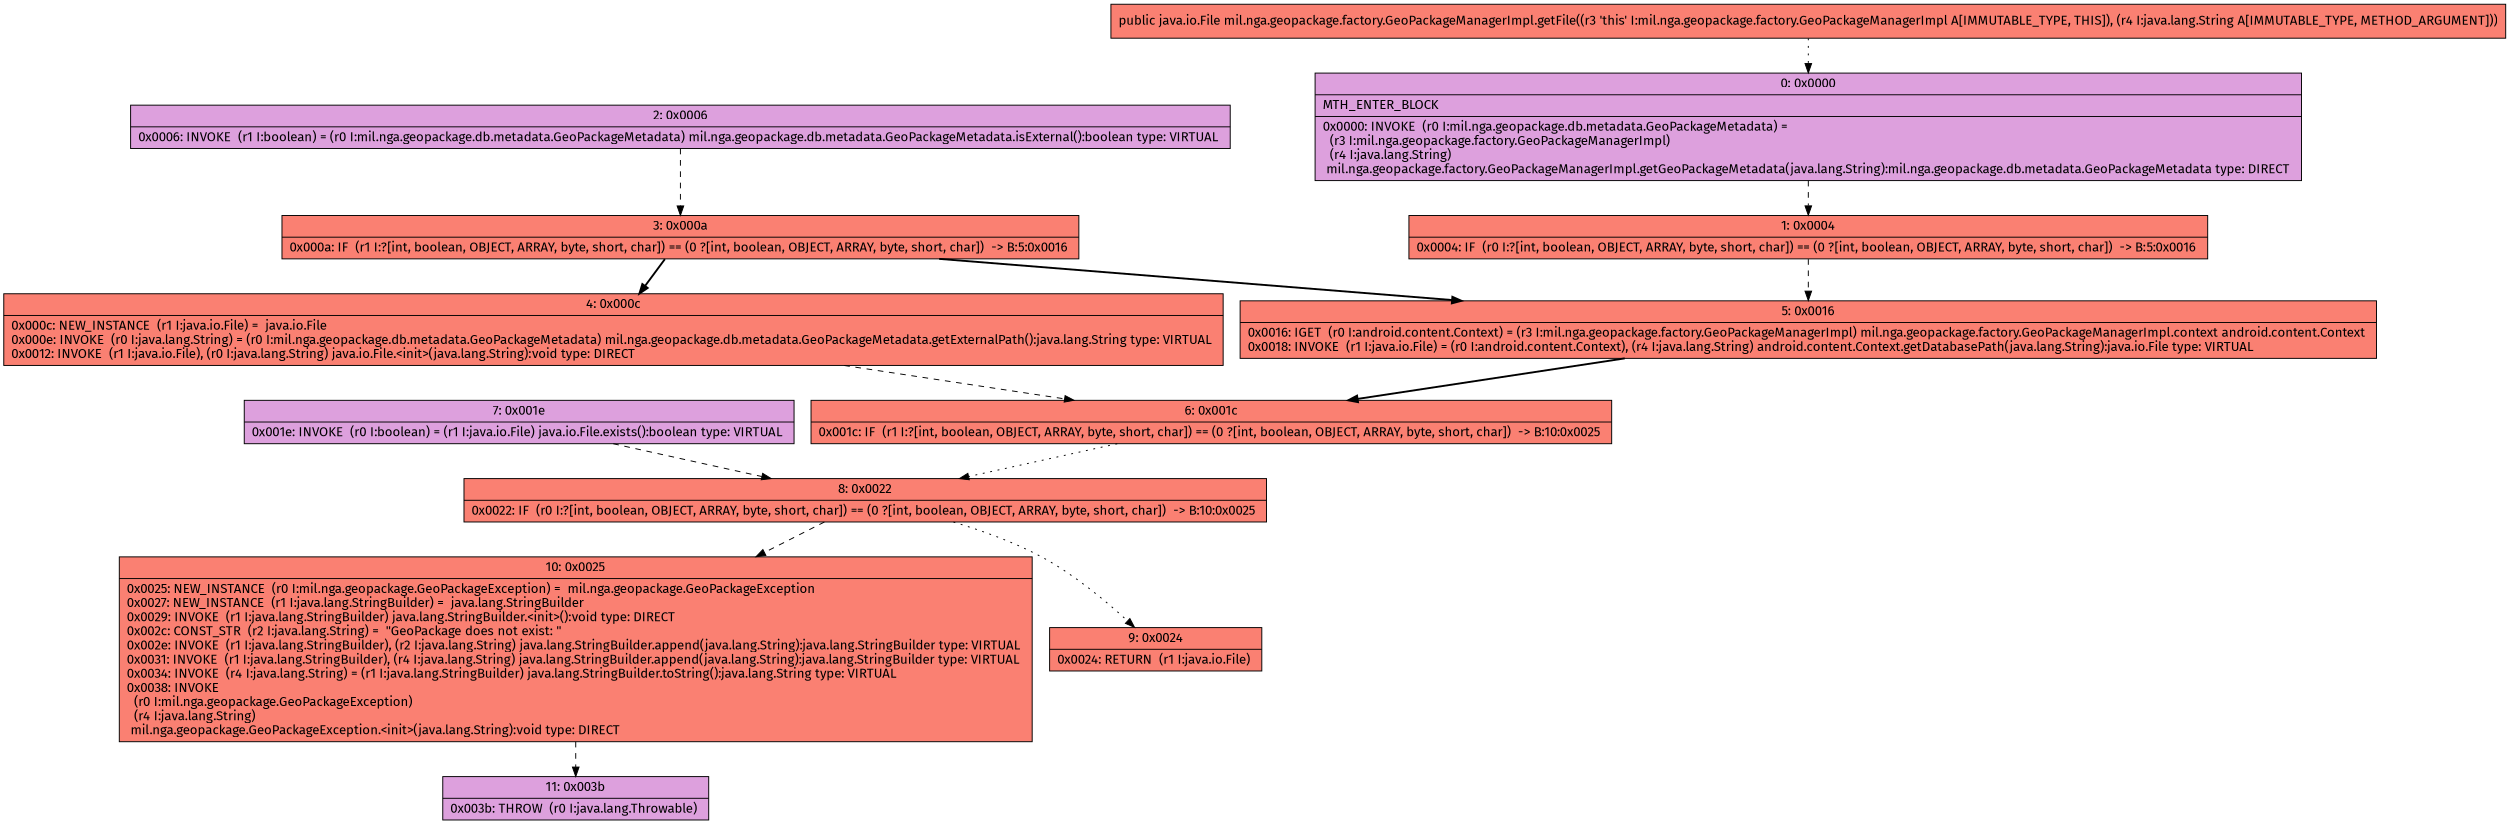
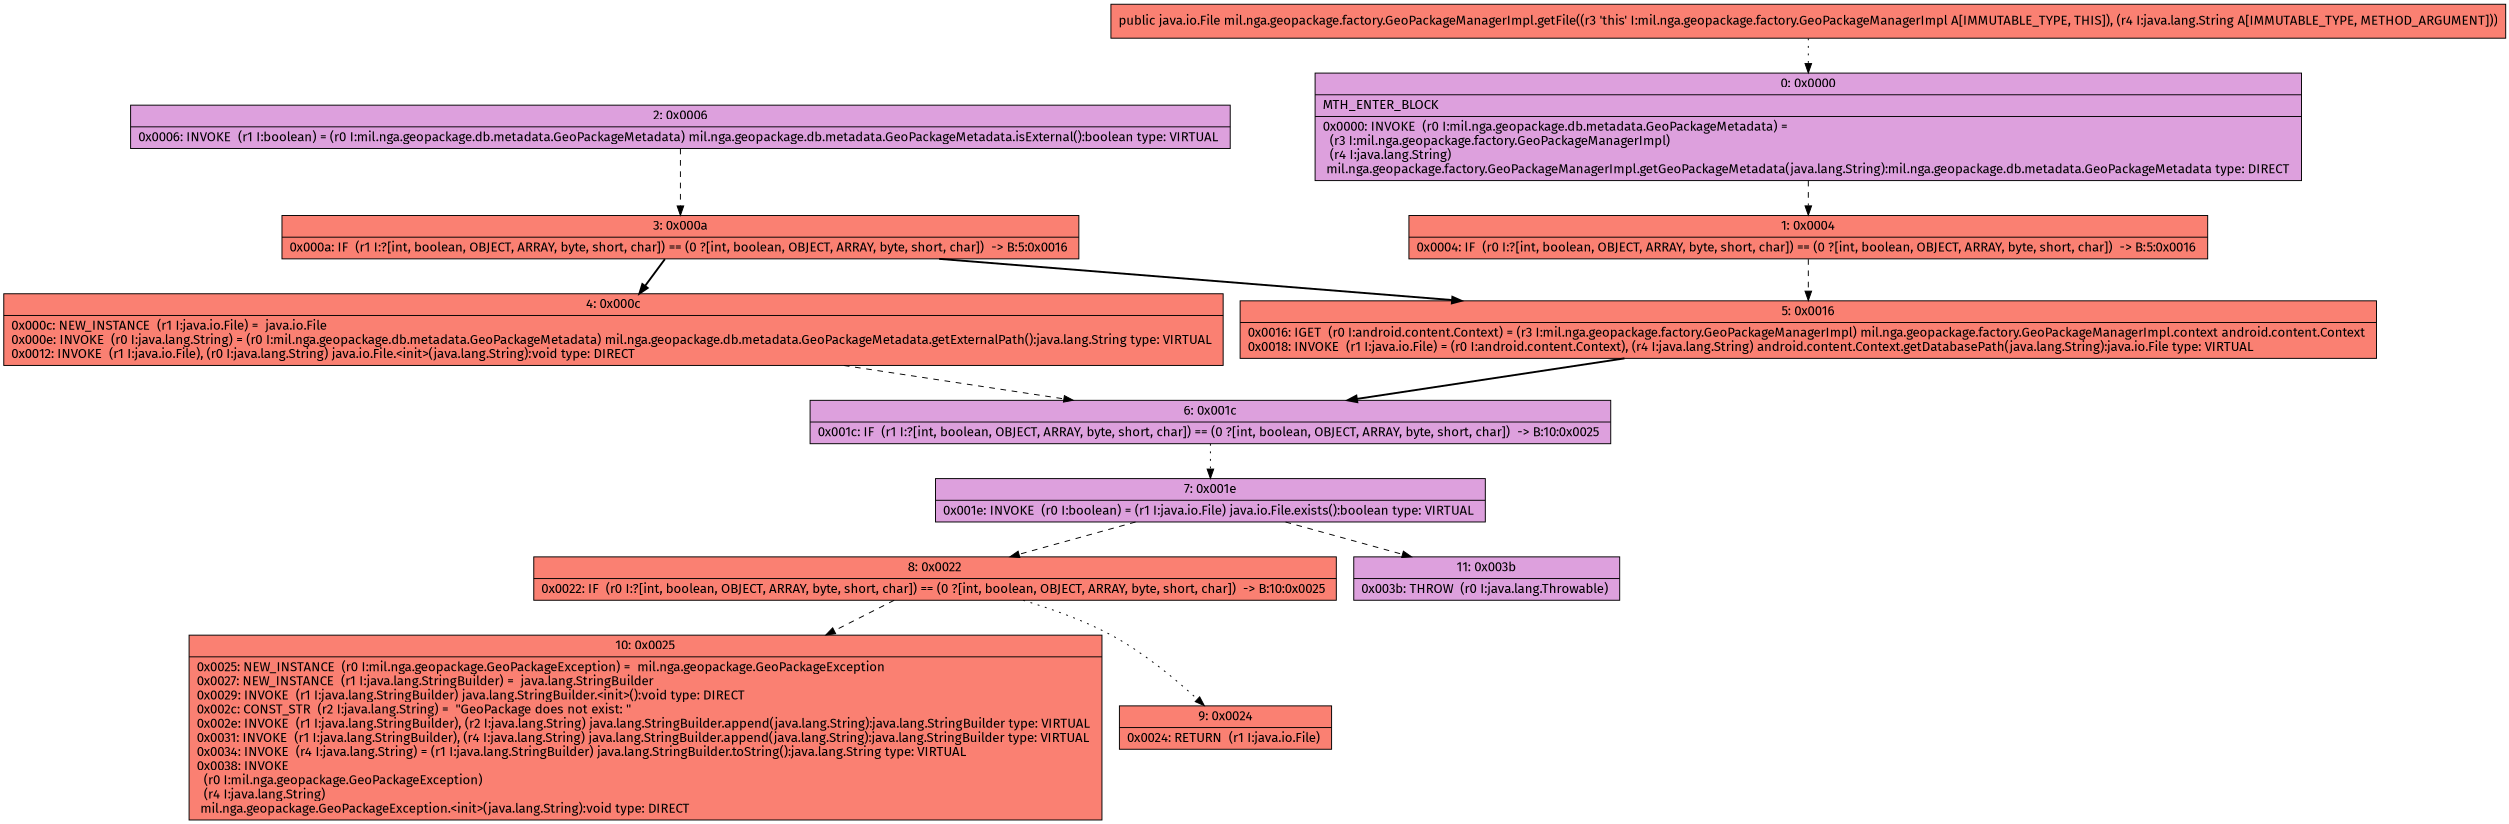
node "6: 0x001c": fillcolor salmon -> plum
edge "6: 0x001c" -> "8: 0x0022": now "6: 0x001c" -> "7: 0x001e"
edge "10: 0x0025" -> "11: 0x003b": now "7: 0x001e" -> "11: 0x003b"
